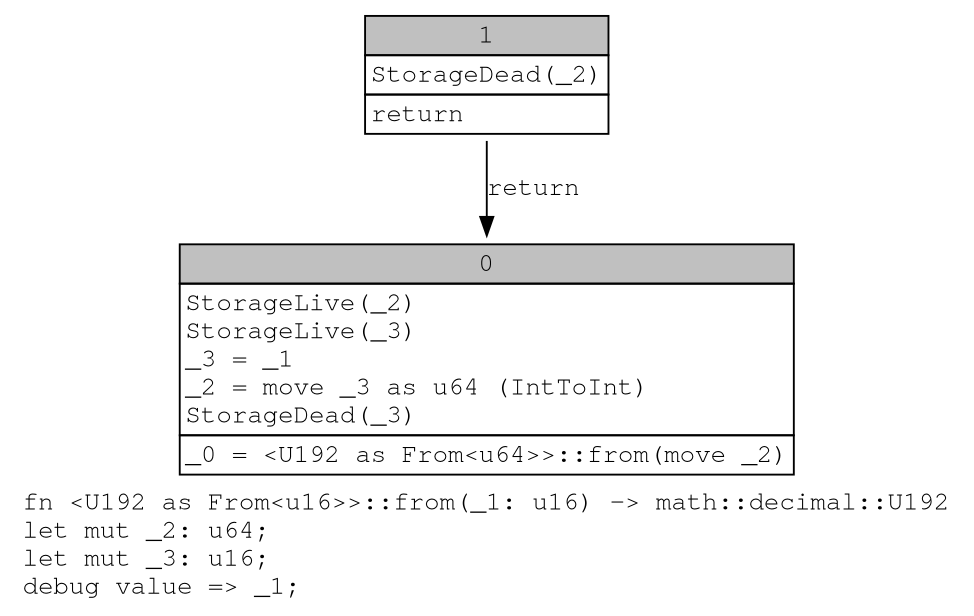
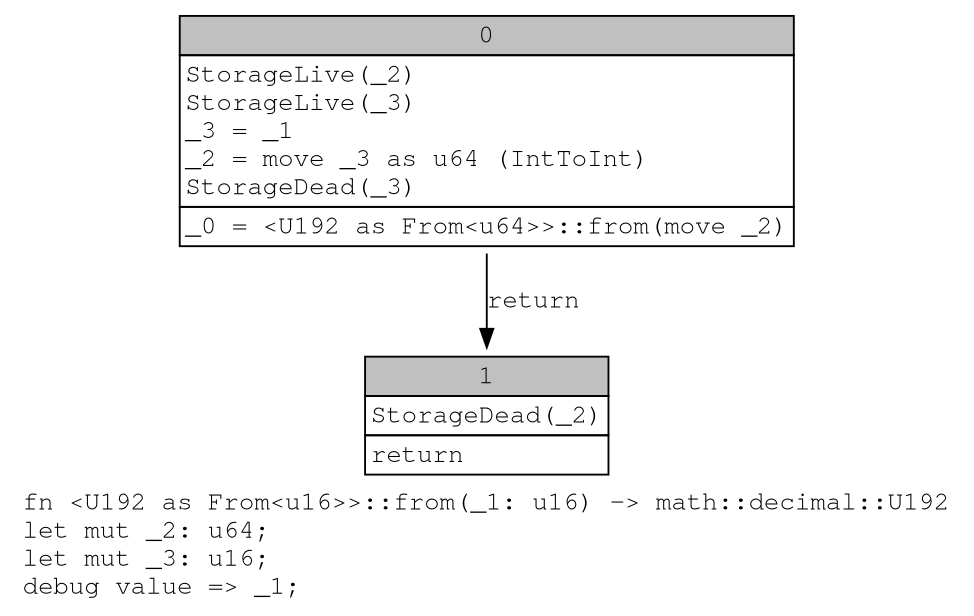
edge "1" -> "0": reversed
